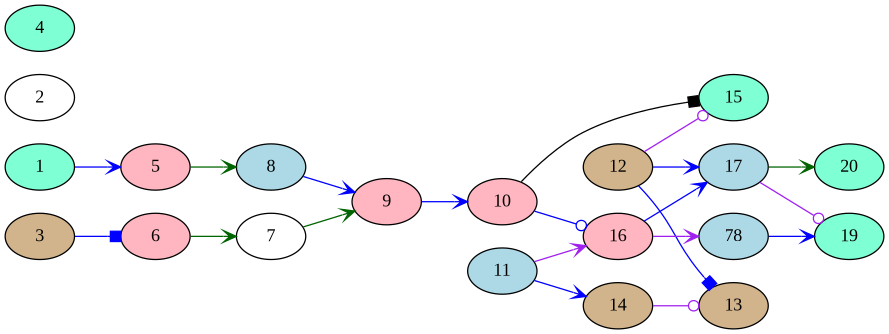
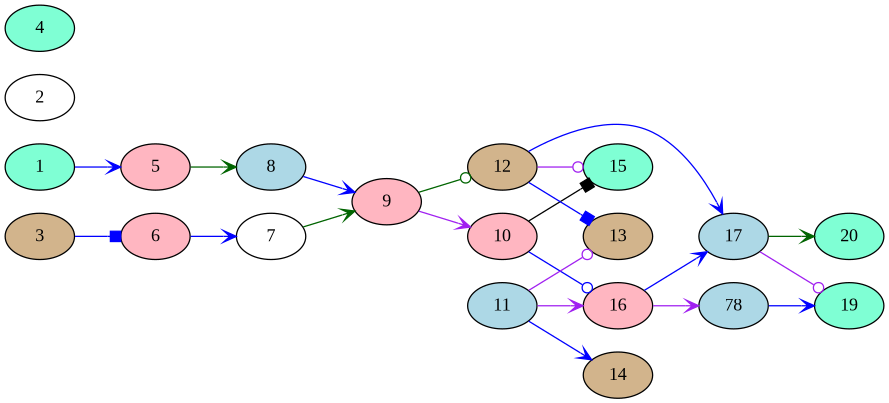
edge "9" -> "12": added
edge "9" -> "10": color blue -> purple
edge "6" -> "7": color darkgreen -> blue
edge "14" -> "13": now "11" -> "13"
